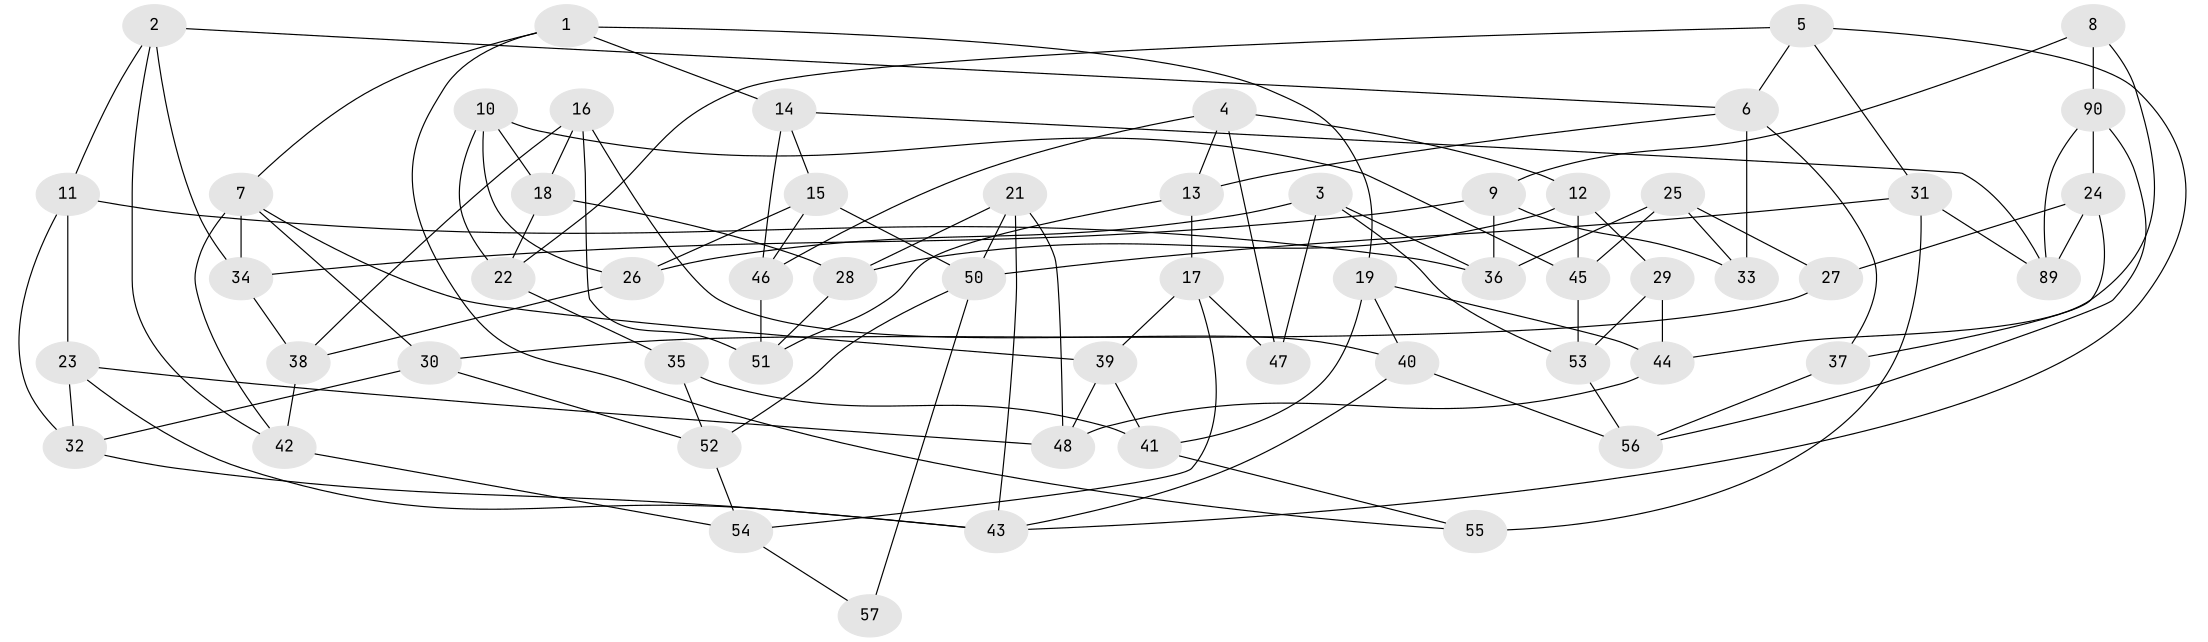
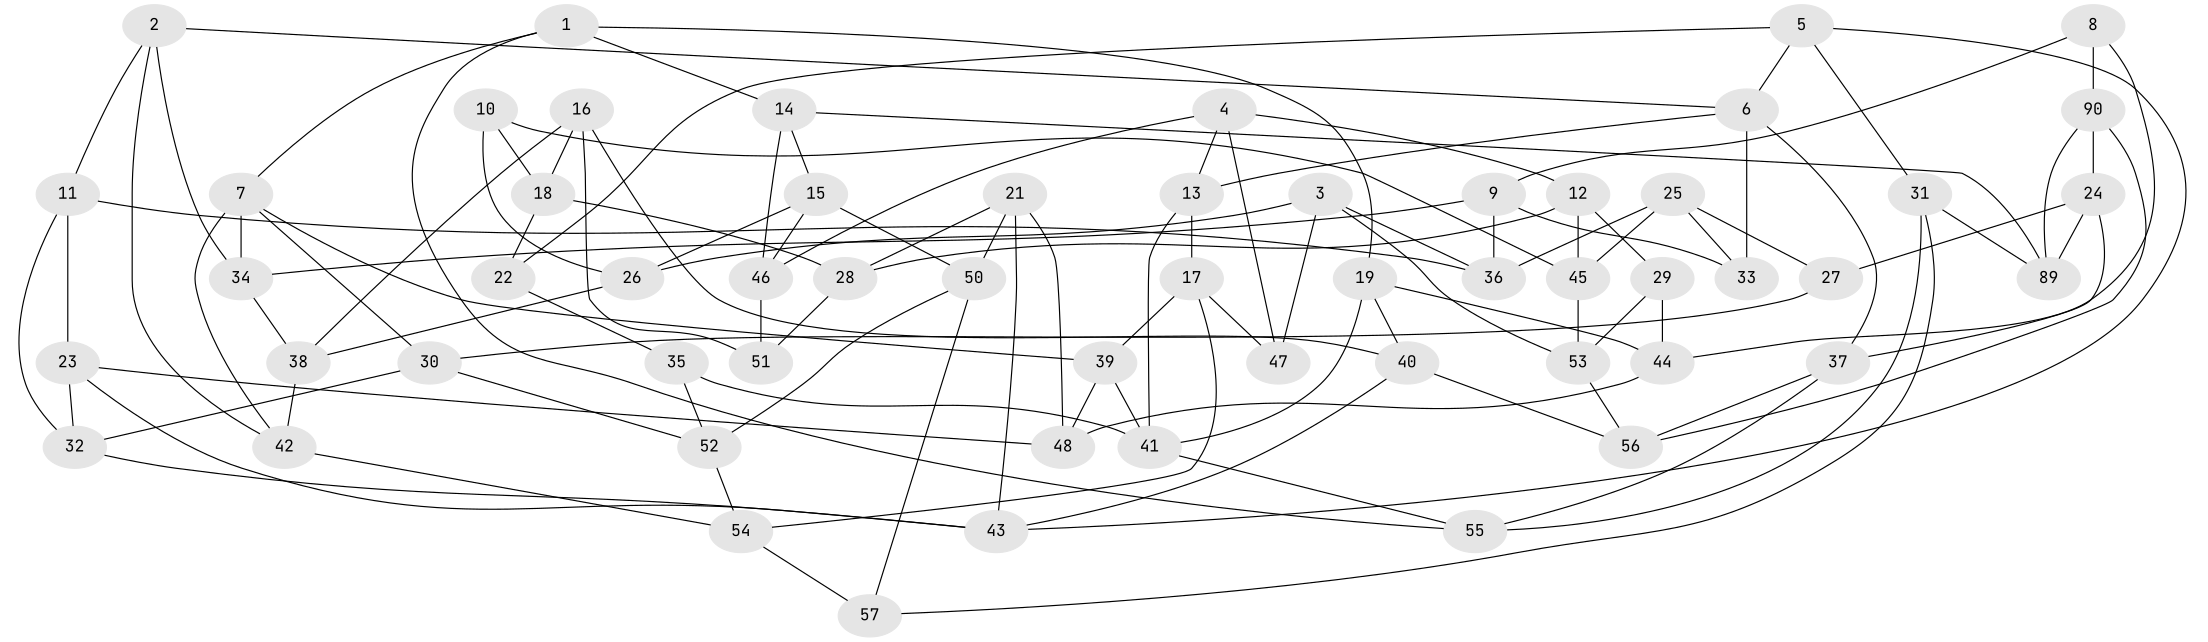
edge "10" -- "22": removed
edge "31" -- "50": now "31" -- "57"
edge "13" -- "51": now "13" -- "41"
edge "37" -- "55": added
